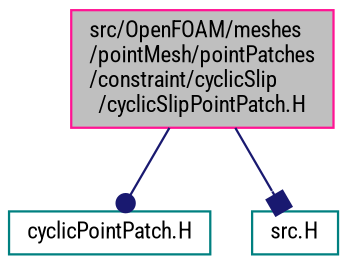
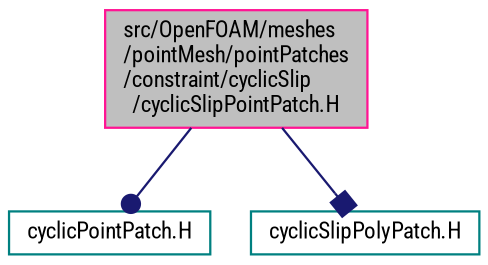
node "src.H": label "src.H" -> "cyclicSlipPolyPatch.H"
